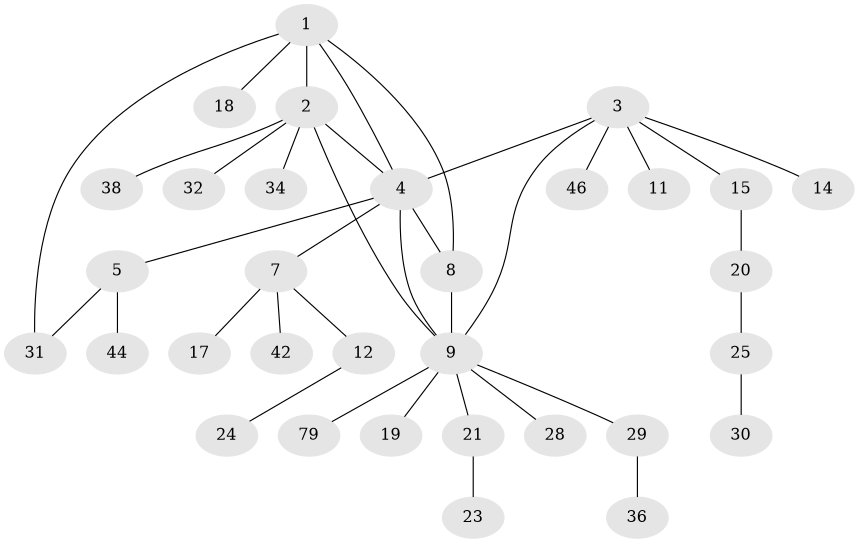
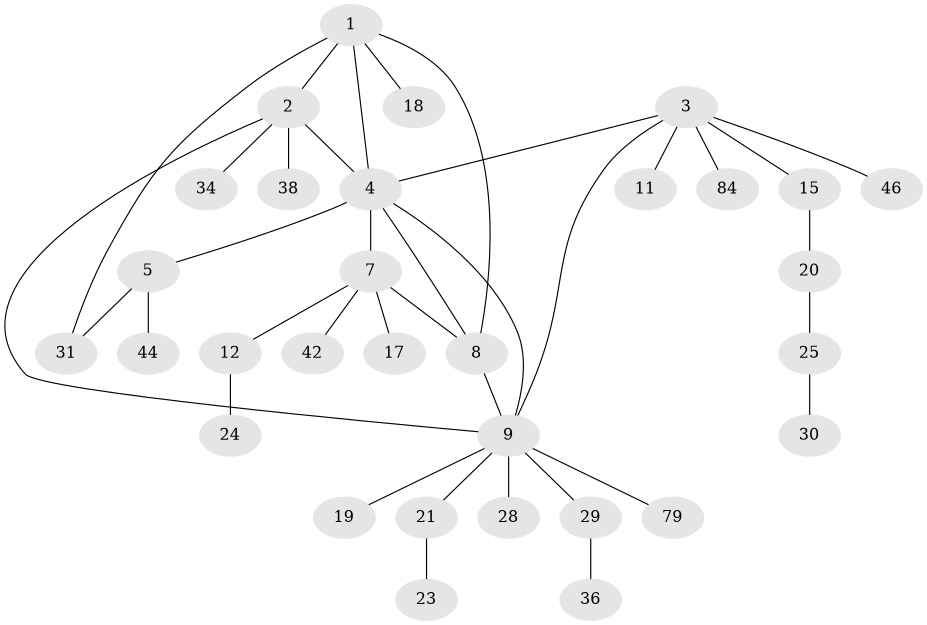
node "32": removed
node "14": label "14" -> "84"
edge "7" -- "8": added
